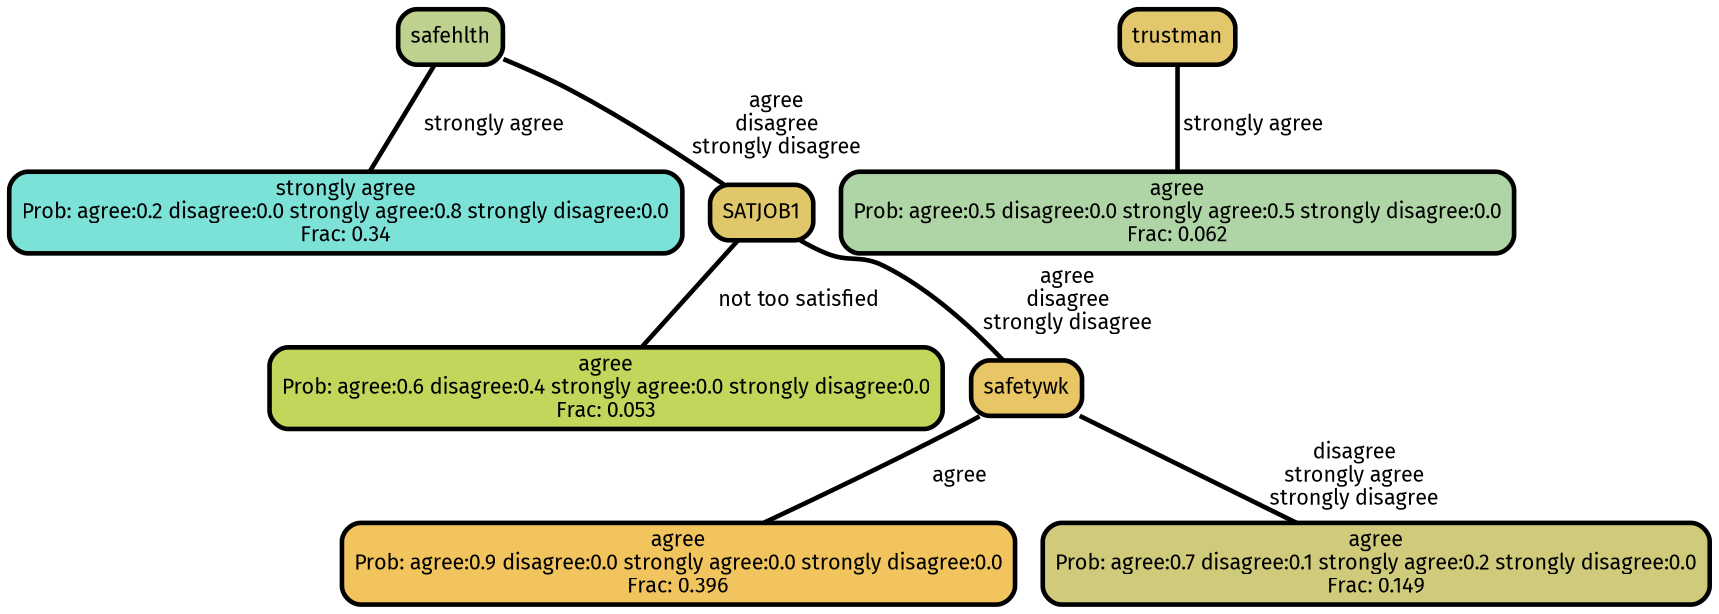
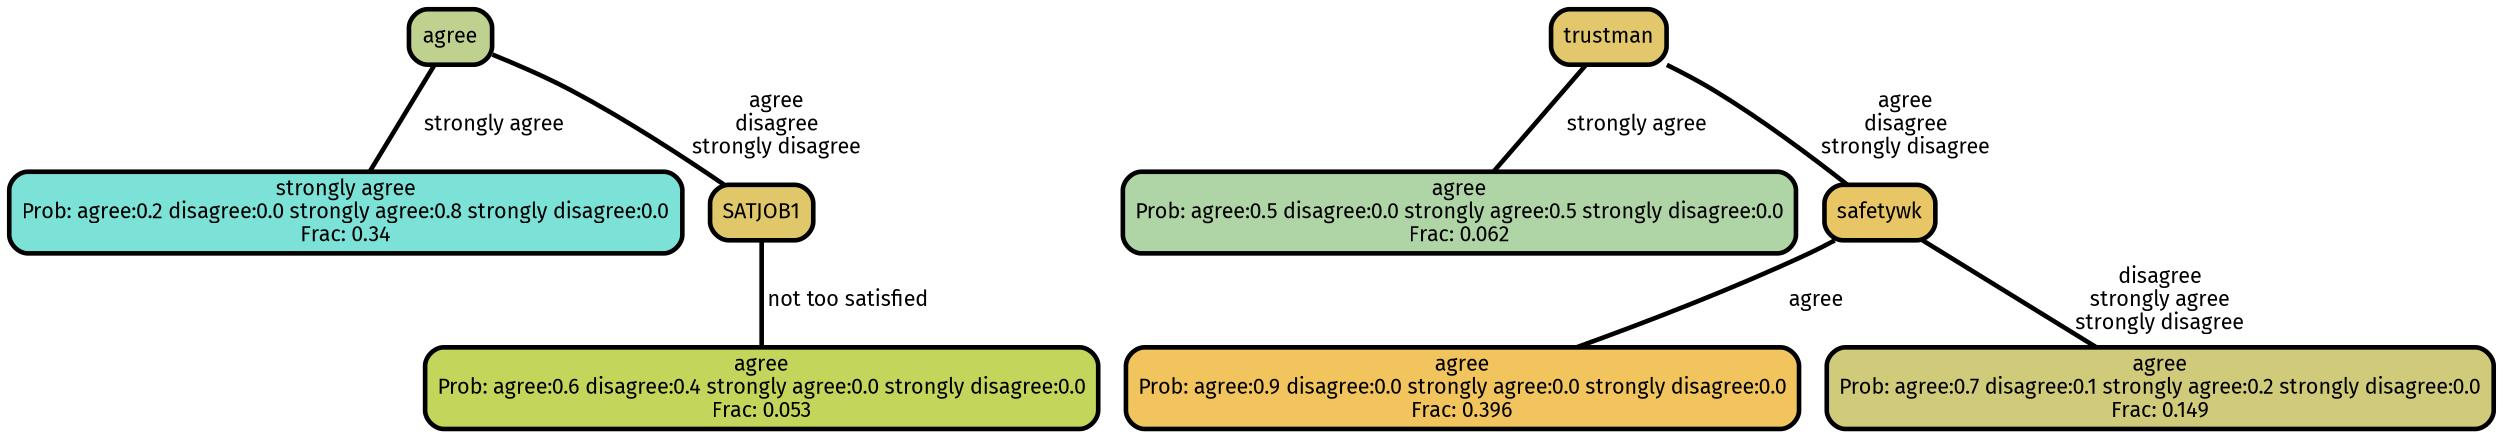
node "safehlth": label "safehlth" -> "agree"
edge "SATJOB1" -- "safetywk": now "trustman" -- "safetywk"
